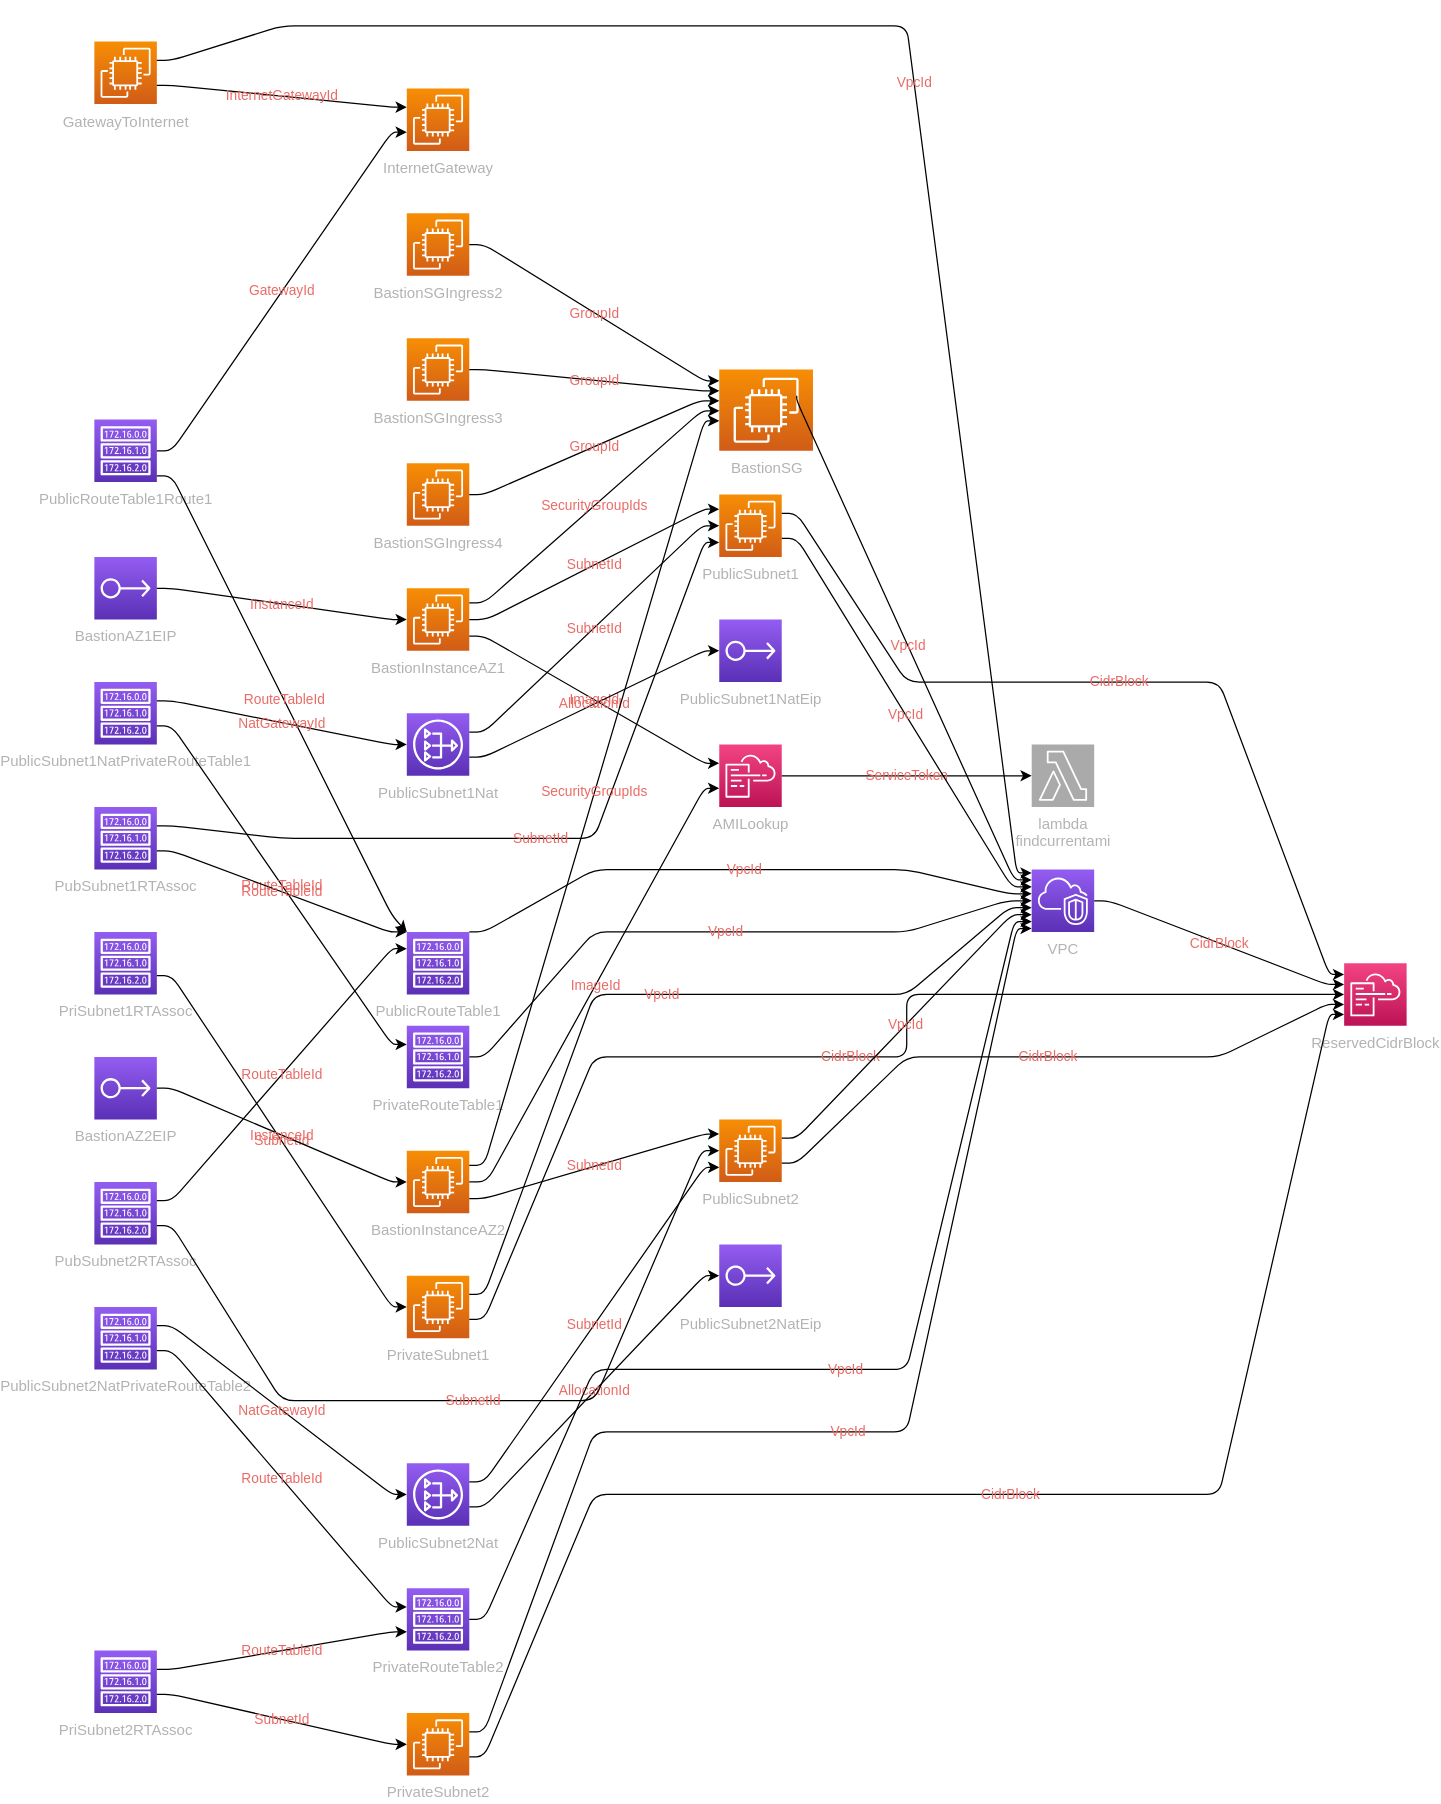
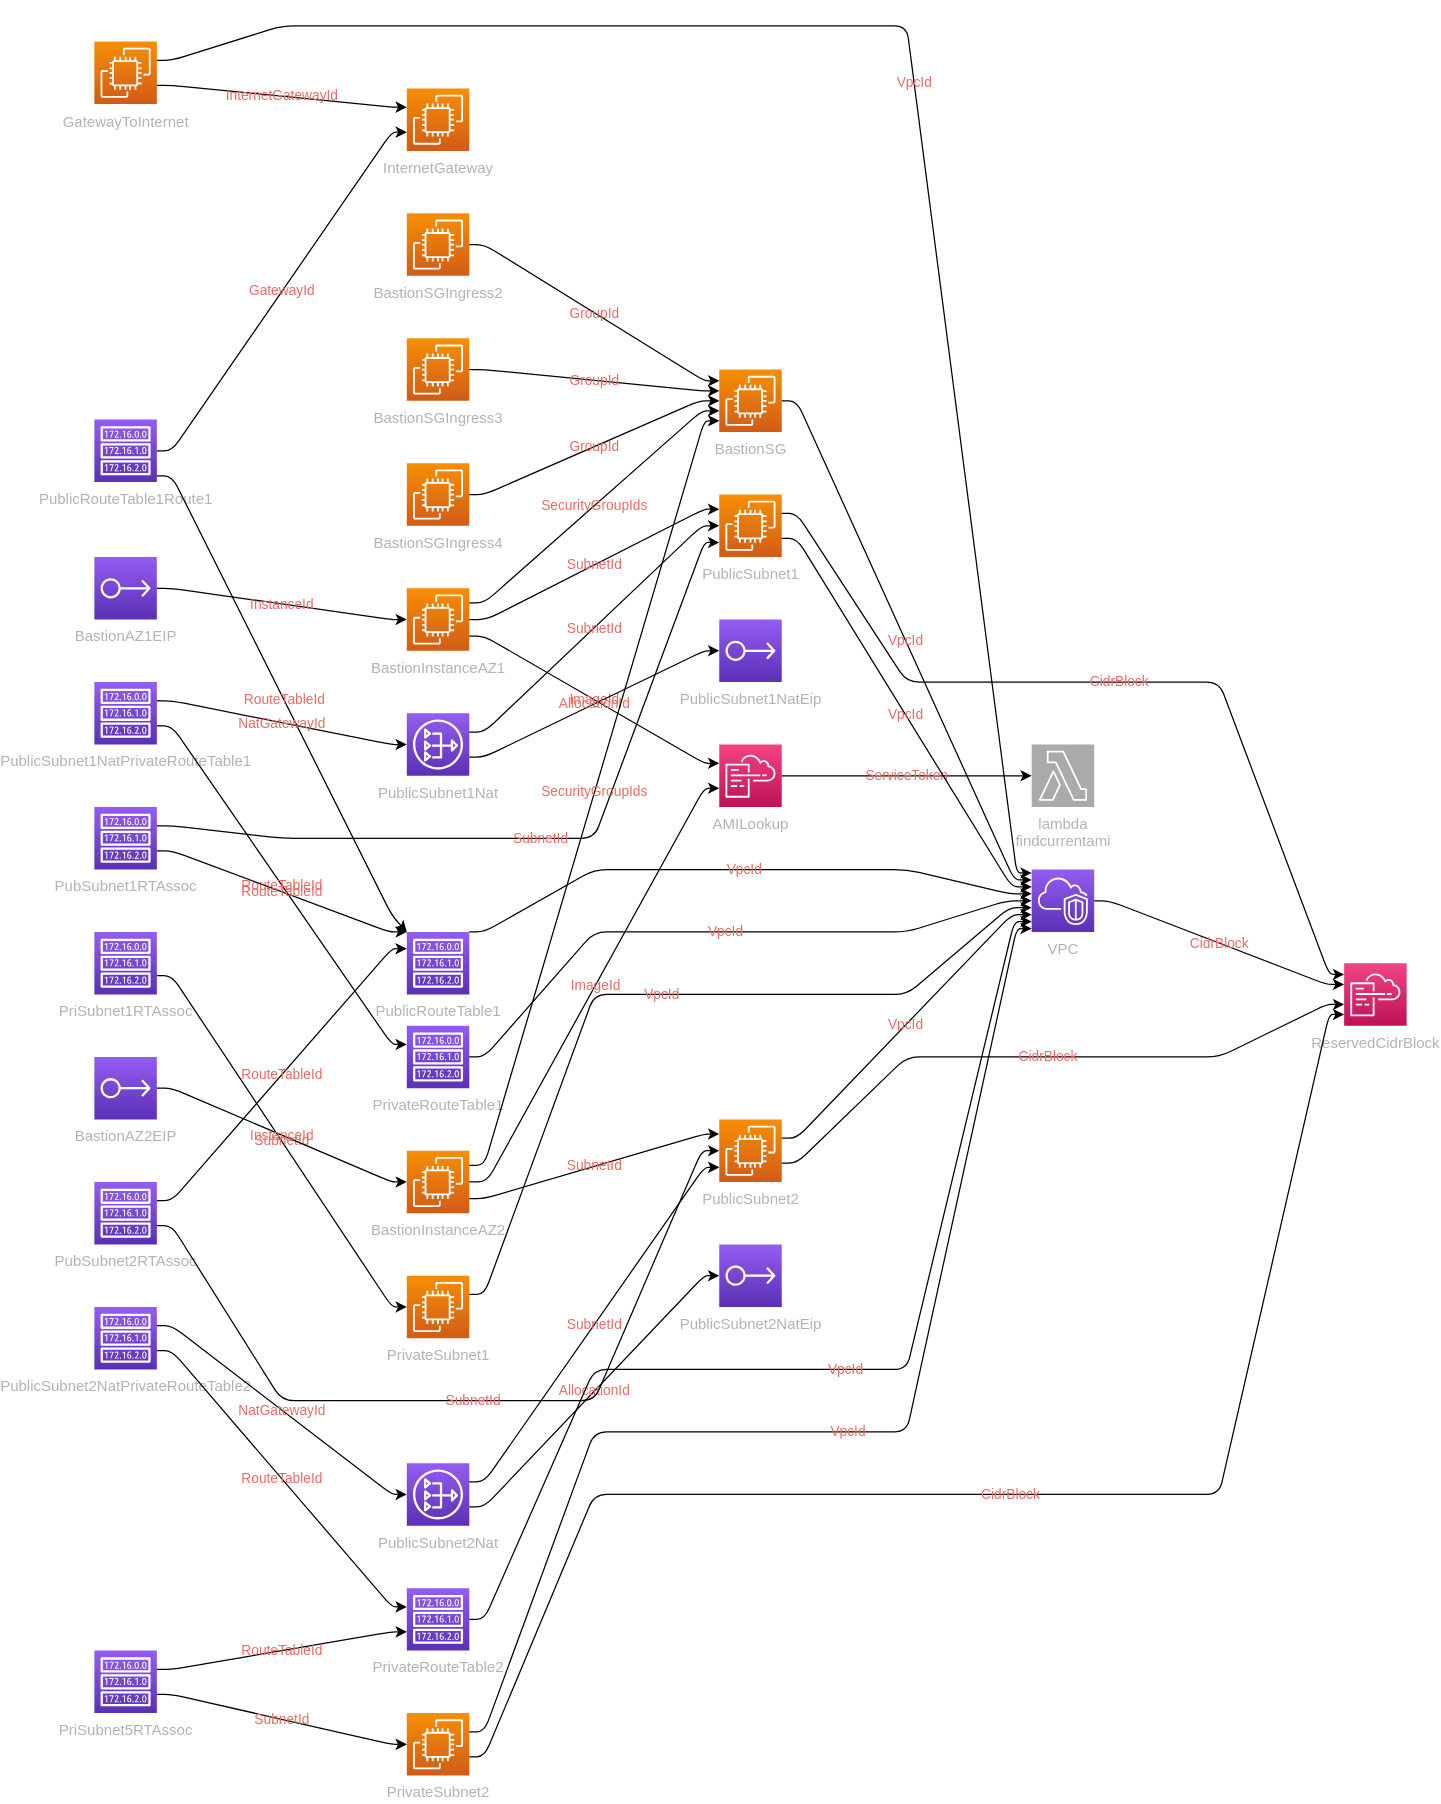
node "BastionSG": size 94x81 -> 63x63
edge "PrivateSubnet1" -> "ReservedCidrBlock": removed, label "CidrBlock"
node "PriSubnet2RTAssoc": label "PriSubnet2RTAssoc" -> "PriSubnet5RTAssoc"
